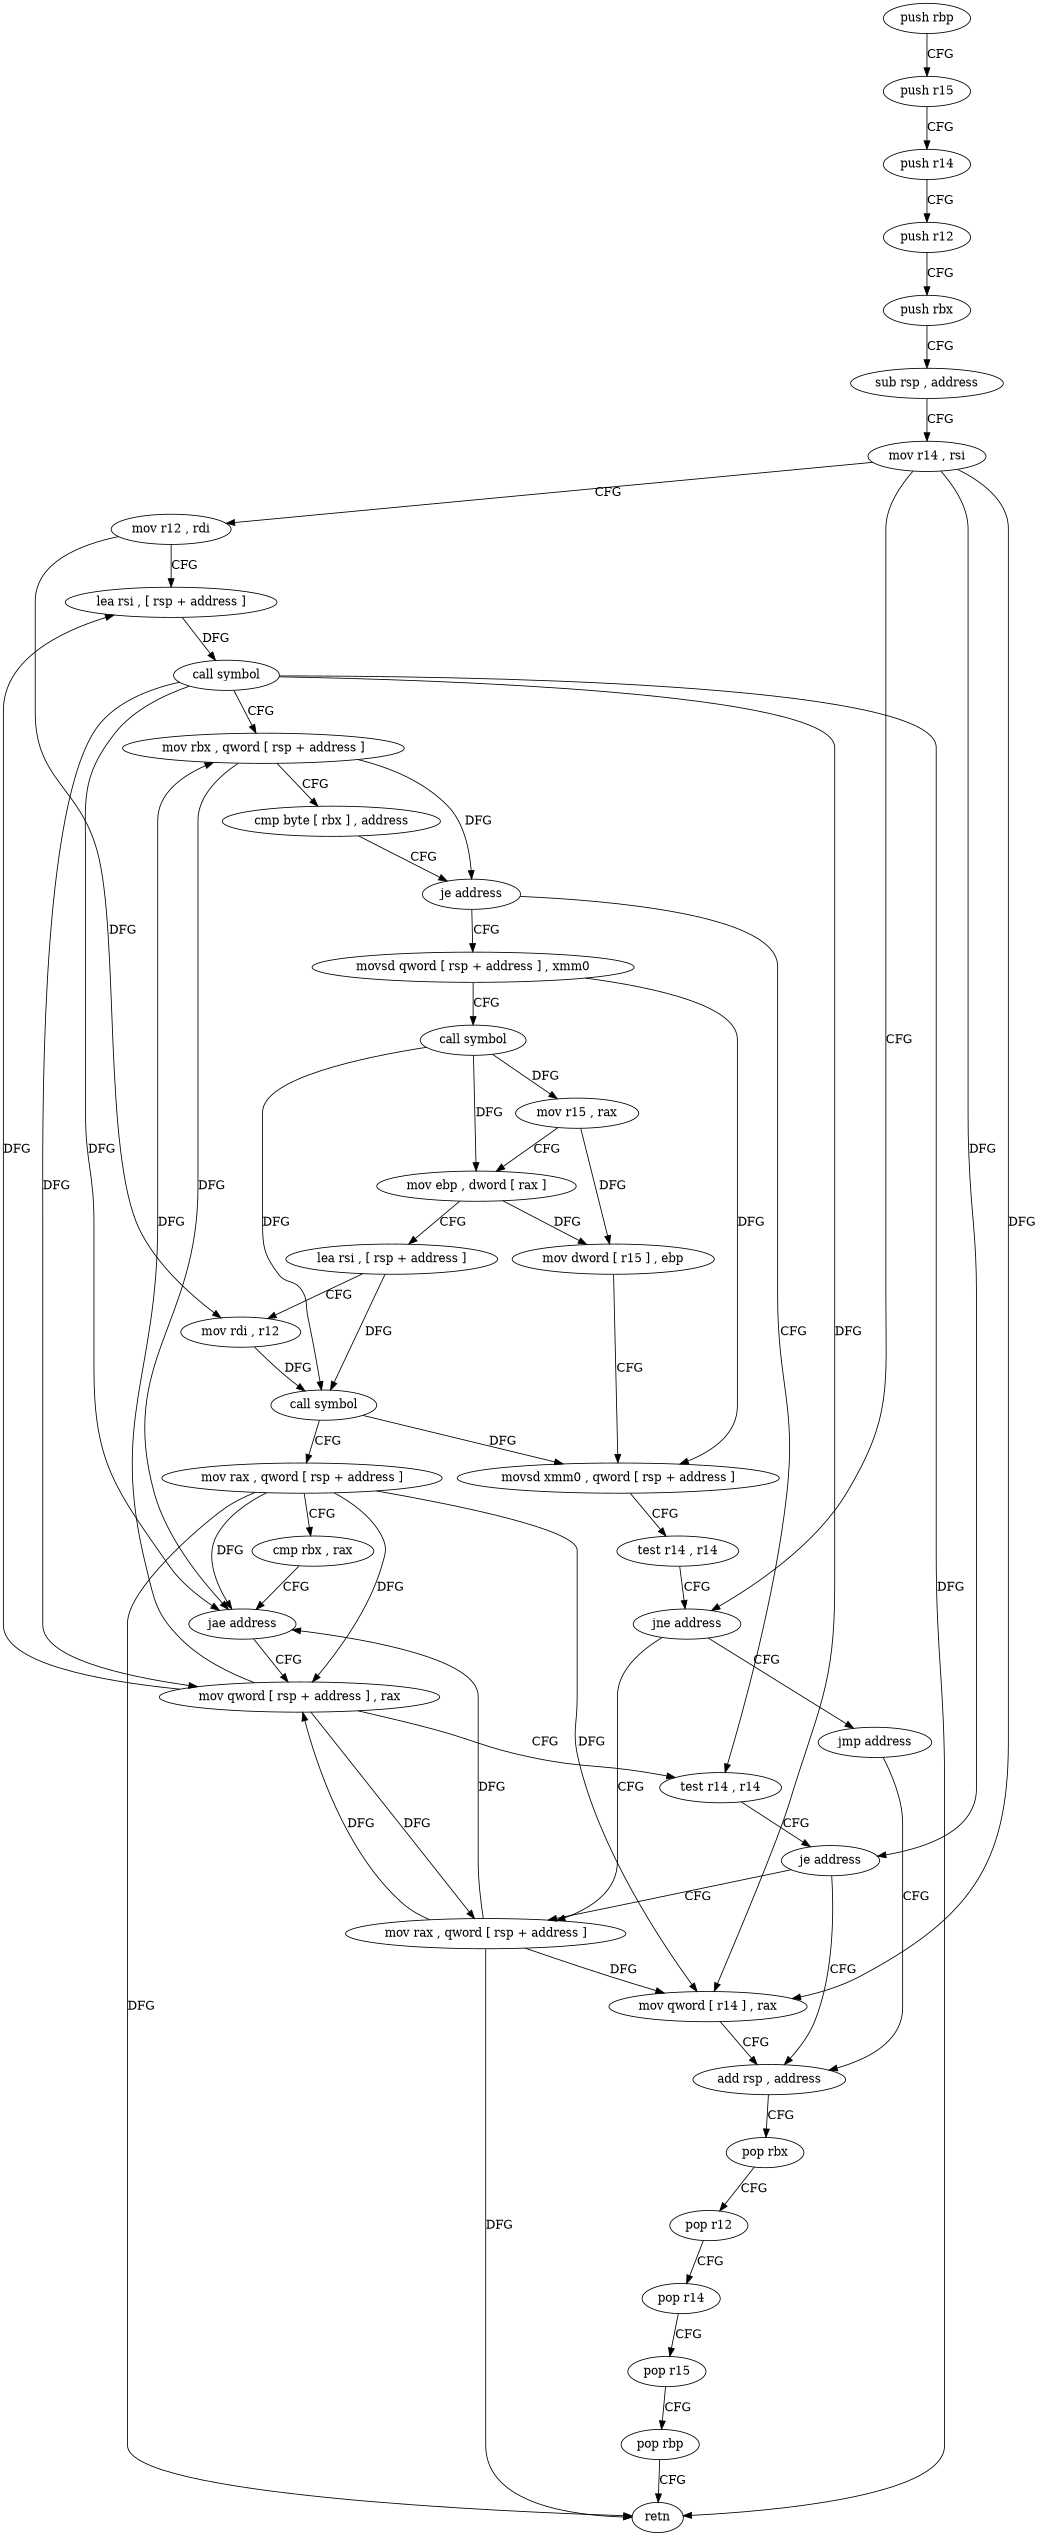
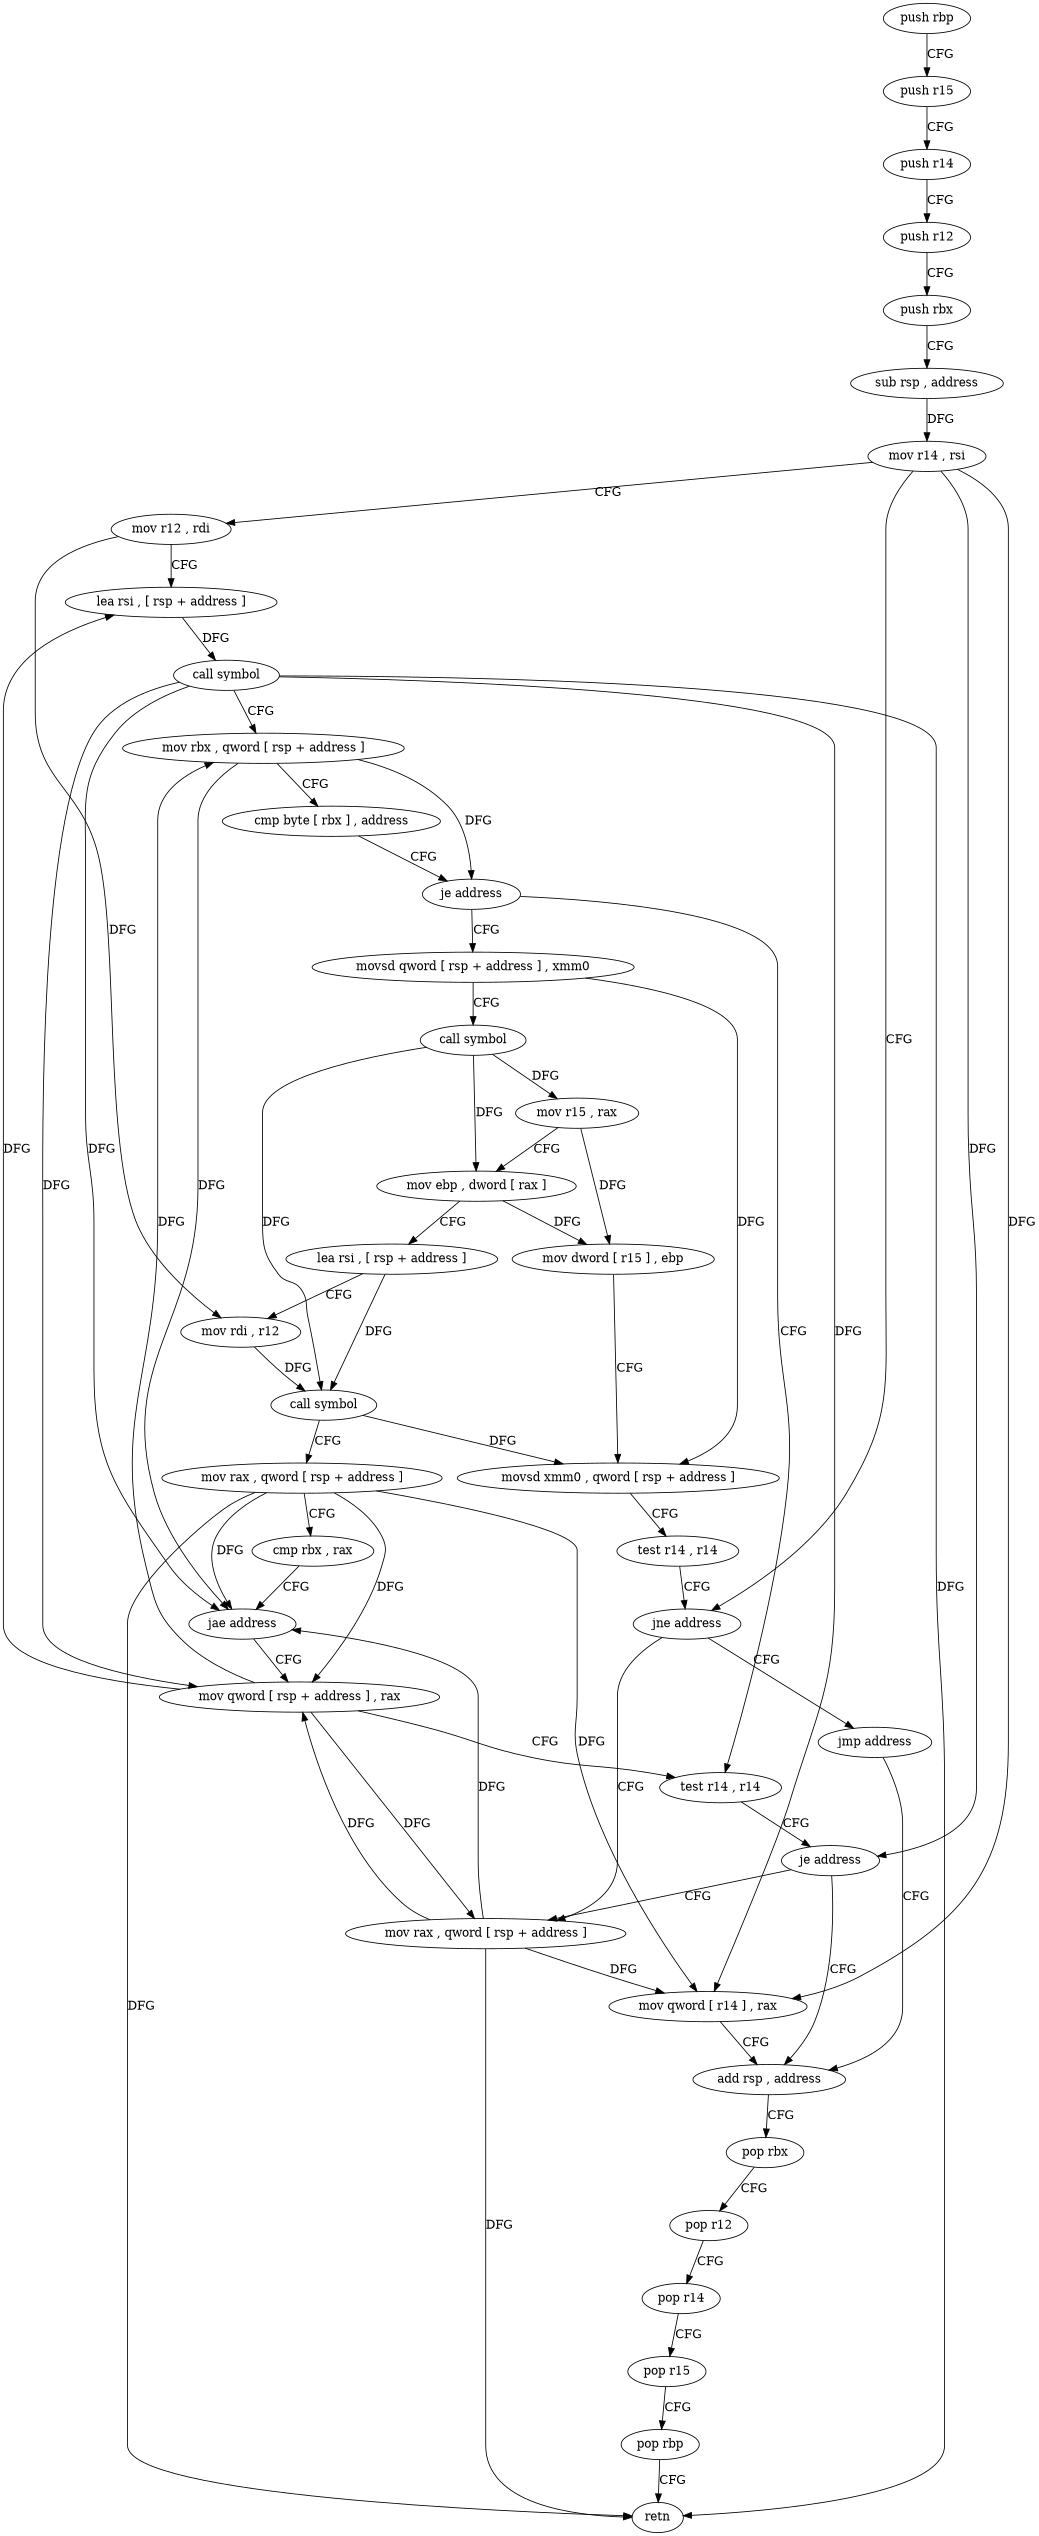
edge "sub rsp , address" -> "mov r14 , rsi": label "CFG" -> "DFG"
